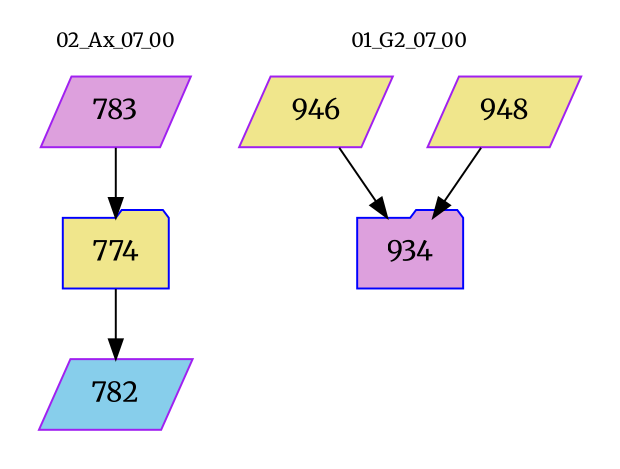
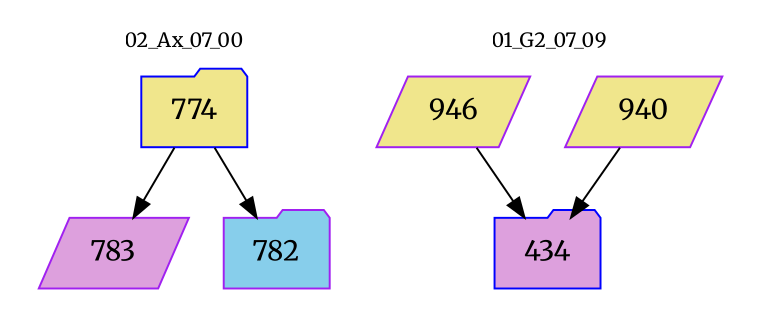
cluster "01_G2_07_00": label "01_G2_07_00" -> "01_G2_07_09"
node "948": label "948" -> "940"
edge "783" -> "774": reversed
node "934": label "934" -> "434"
node "782": shape parallelogram -> folder
